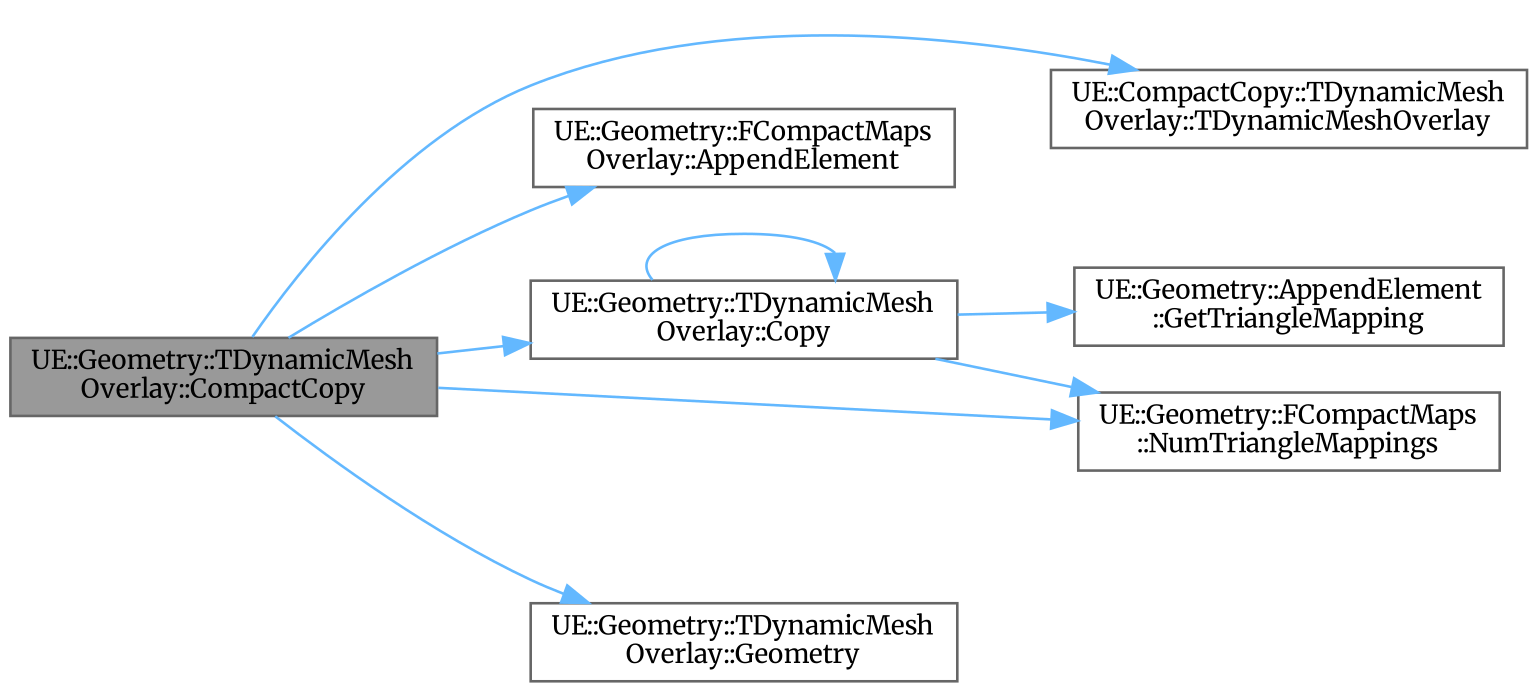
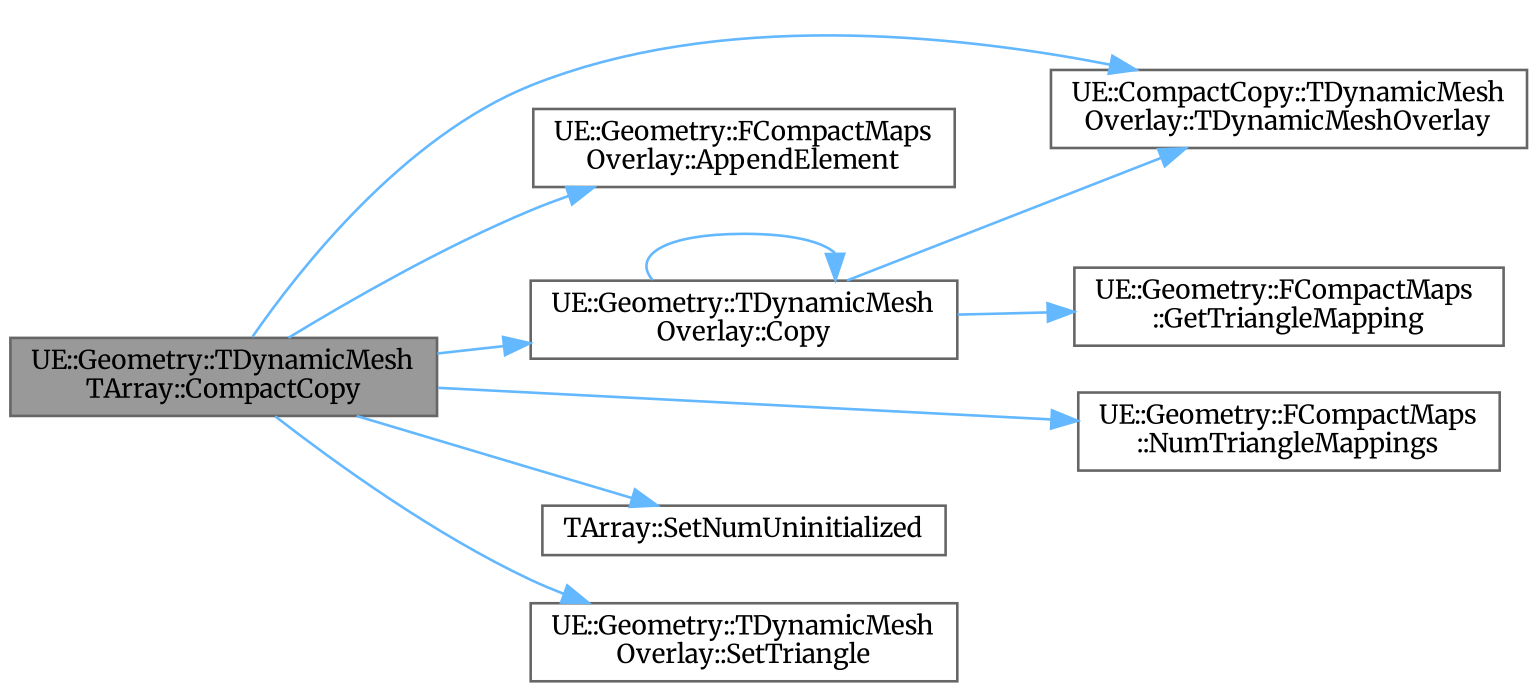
node "UE::Geometry::AppendElement ::GetTriangleMapping": label "UE::Geometry::AppendElement ::GetTriangleMapping" -> "UE::Geometry::FCompactMaps ::GetTriangleMapping"
edge "UE::Geometry::TDynamicMesh Overlay::Copy" -> "UE::Geometry::FCompactMaps ::NumTriangleMappings": now "UE::Geometry::TDynamicMesh Overlay::Copy" -> "UE::CompactCopy::TDynamicMesh Overlay::TDynamicMeshOverlay"
node "UE::Geometry::TDynamicMesh Overlay::CompactCopy": label "UE::Geometry::TDynamicMesh Overlay::CompactCopy" -> "UE::Geometry::TDynamicMesh TArray::CompactCopy"
node "TArray::SetNumUninitialized": added
node "UE::Geometry::TDynamicMesh Overlay::Geometry": label "UE::Geometry::TDynamicMesh Overlay::Geometry" -> "UE::Geometry::TDynamicMesh Overlay::SetTriangle"
